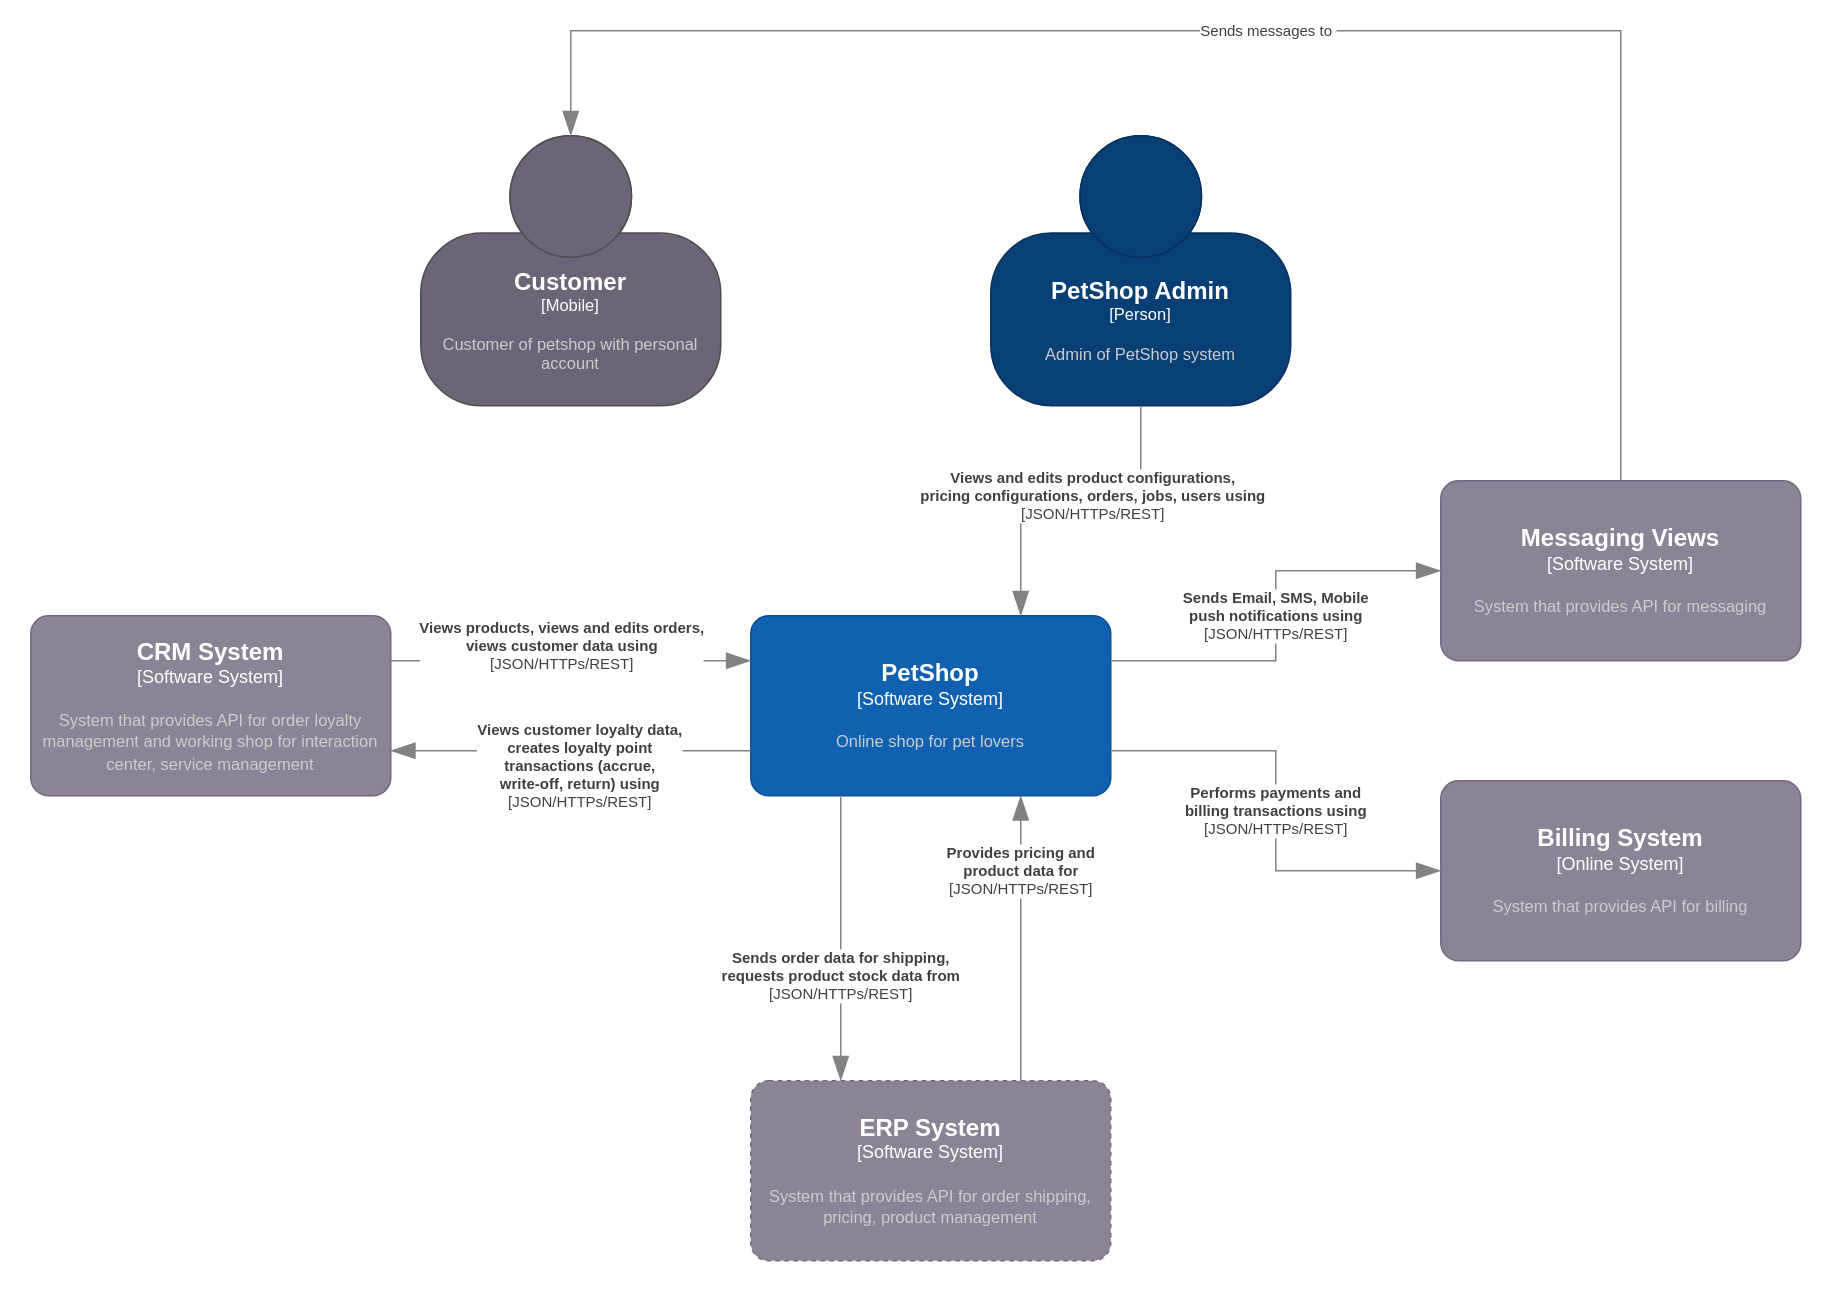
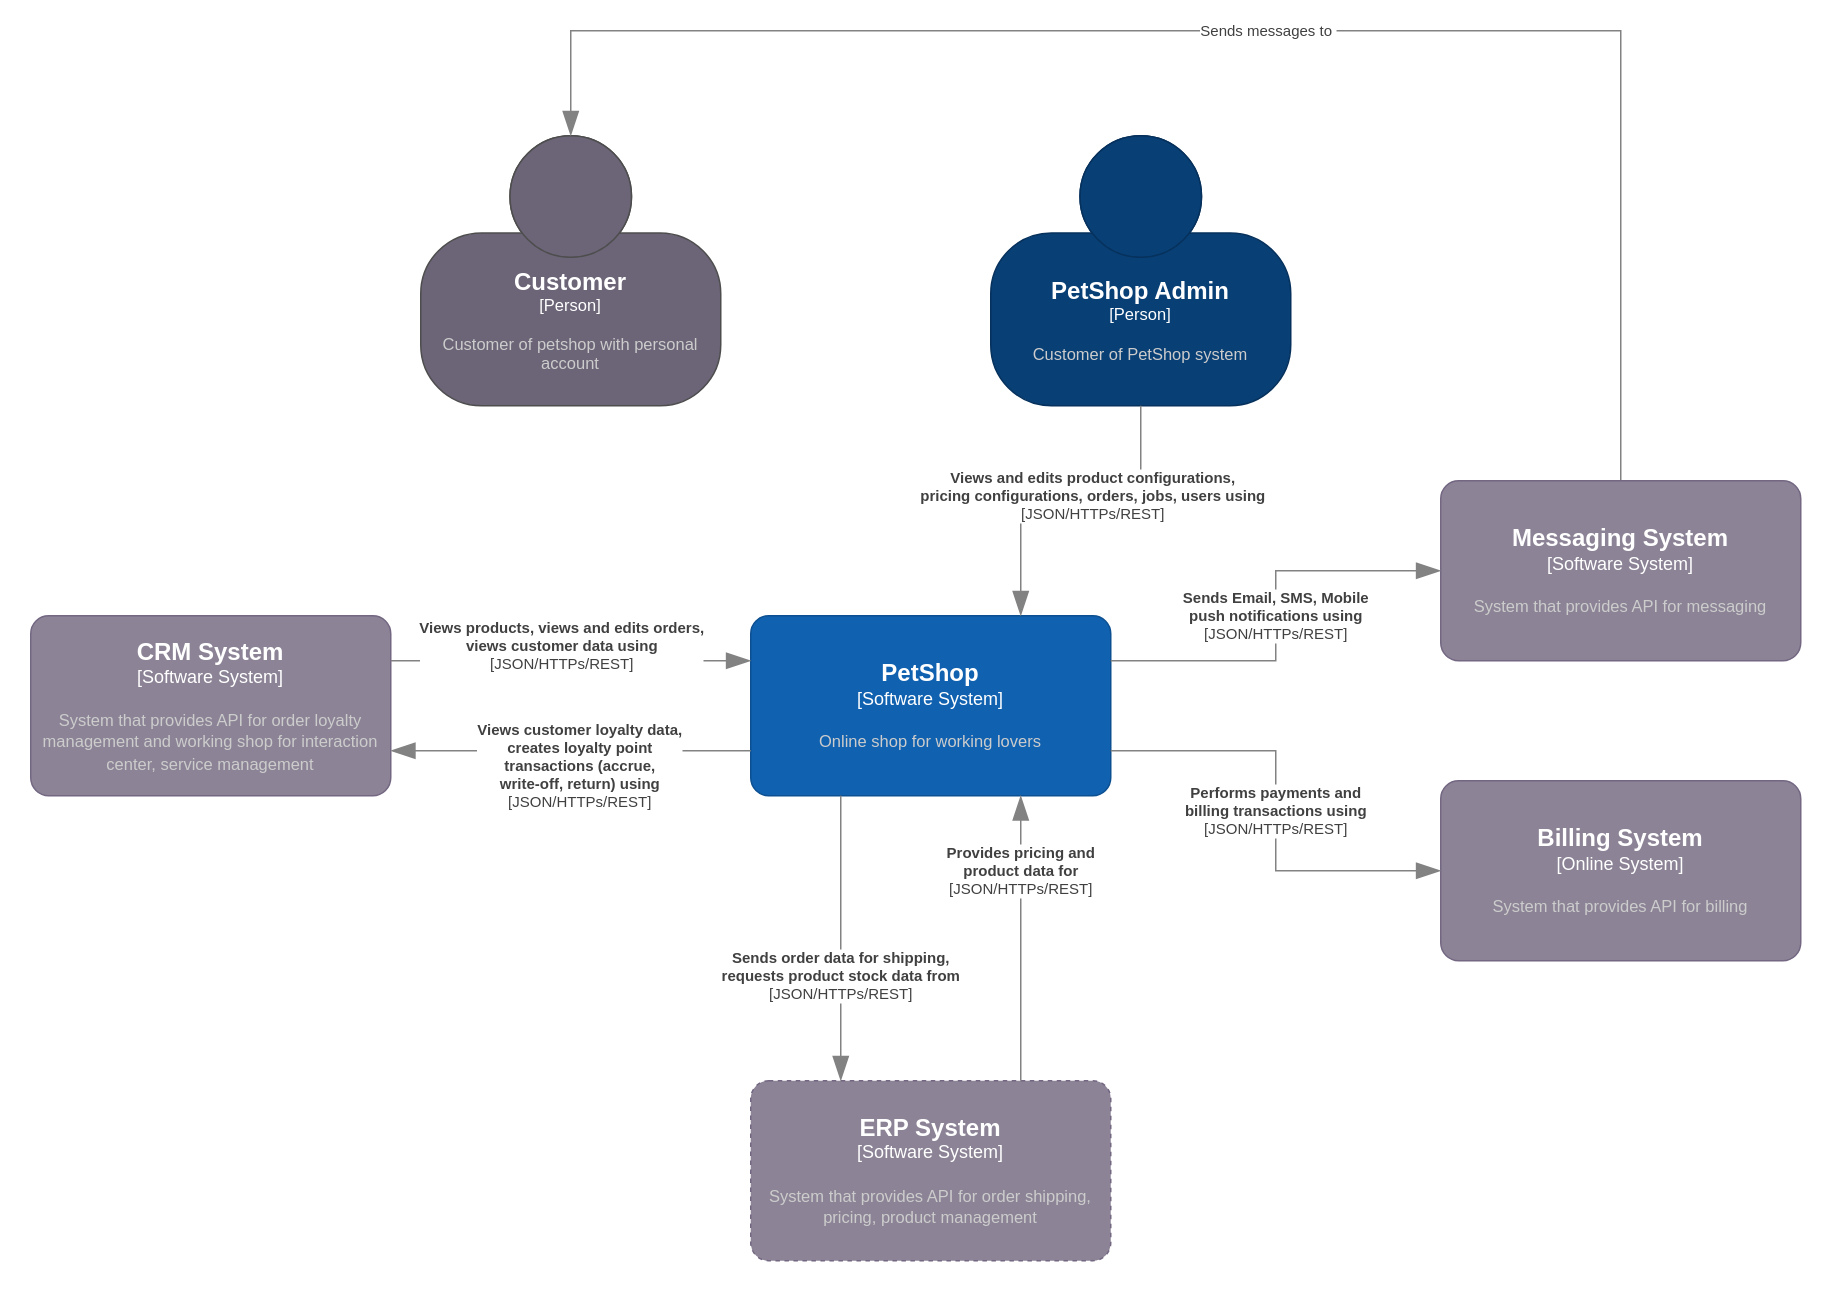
node "Customer [Mobile] Customer of petshop with personal account": label "Customer [Mobile] Customer of petshop with personal account" -> "Customer [Person] Customer of petshop with personal account"
node "PetShop Admin [Person] Admin of PetShop system": label "PetShop Admin [Person] Admin of PetShop system" -> "PetShop Admin [Person] Customer of PetShop system"
node "Messaging Views [Software System] System that provides API for messaging": label "Messaging Views [Software System] System that provides API for messaging" -> "Messaging System [Software System] System that provides API for messaging"
node "PetShop [Software System] Online shop for pet lovers": label "PetShop [Software System] Online shop for pet lovers" -> "PetShop [Software System] Online shop for working lovers"
